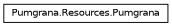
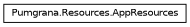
node "Pumgrana.Resources.Pumgrana": label "Pumgrana.Resources.Pumgrana" -> "Pumgrana.Resources.AppResources"
